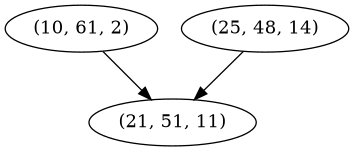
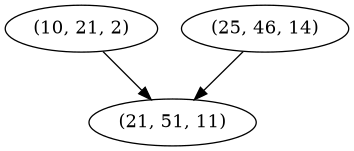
node "(10, 61, 2)": label "(10, 61, 2)" -> "(10, 21, 2)"
node "(25, 48, 14)": label "(25, 48, 14)" -> "(25, 46, 14)"
